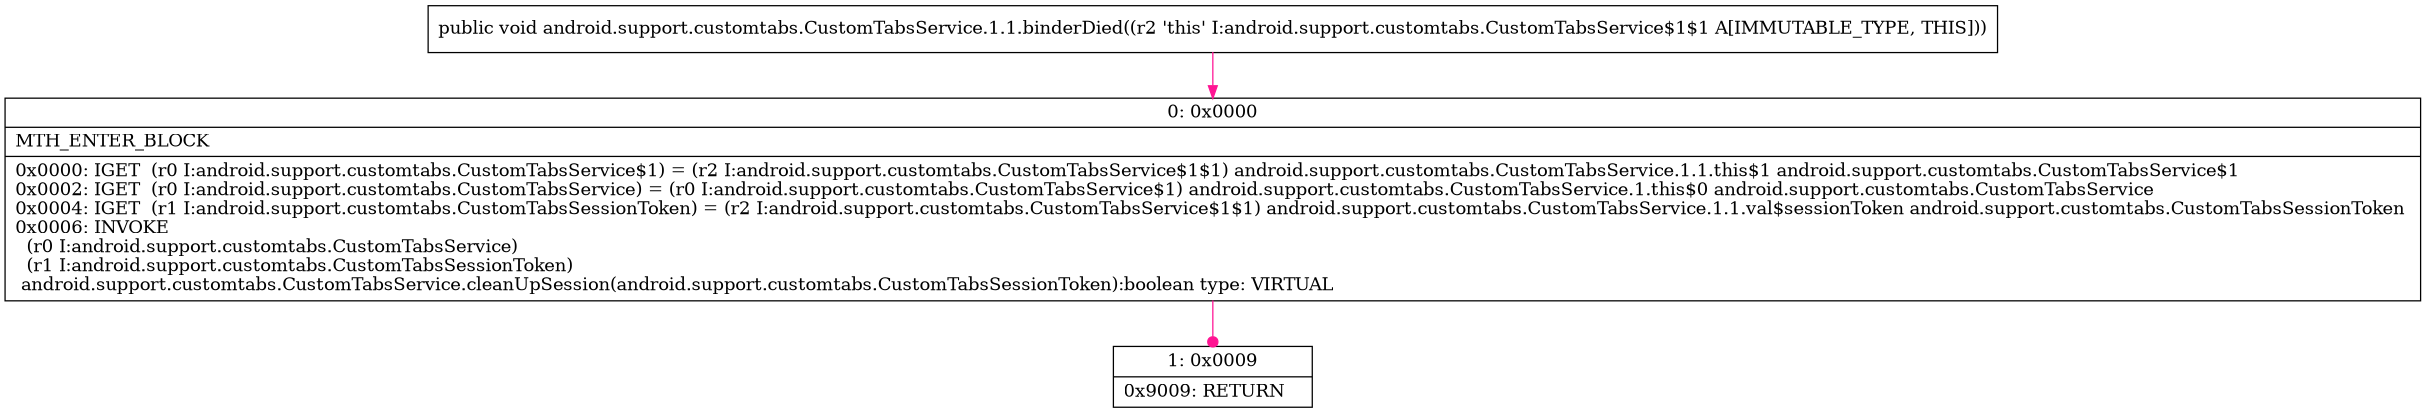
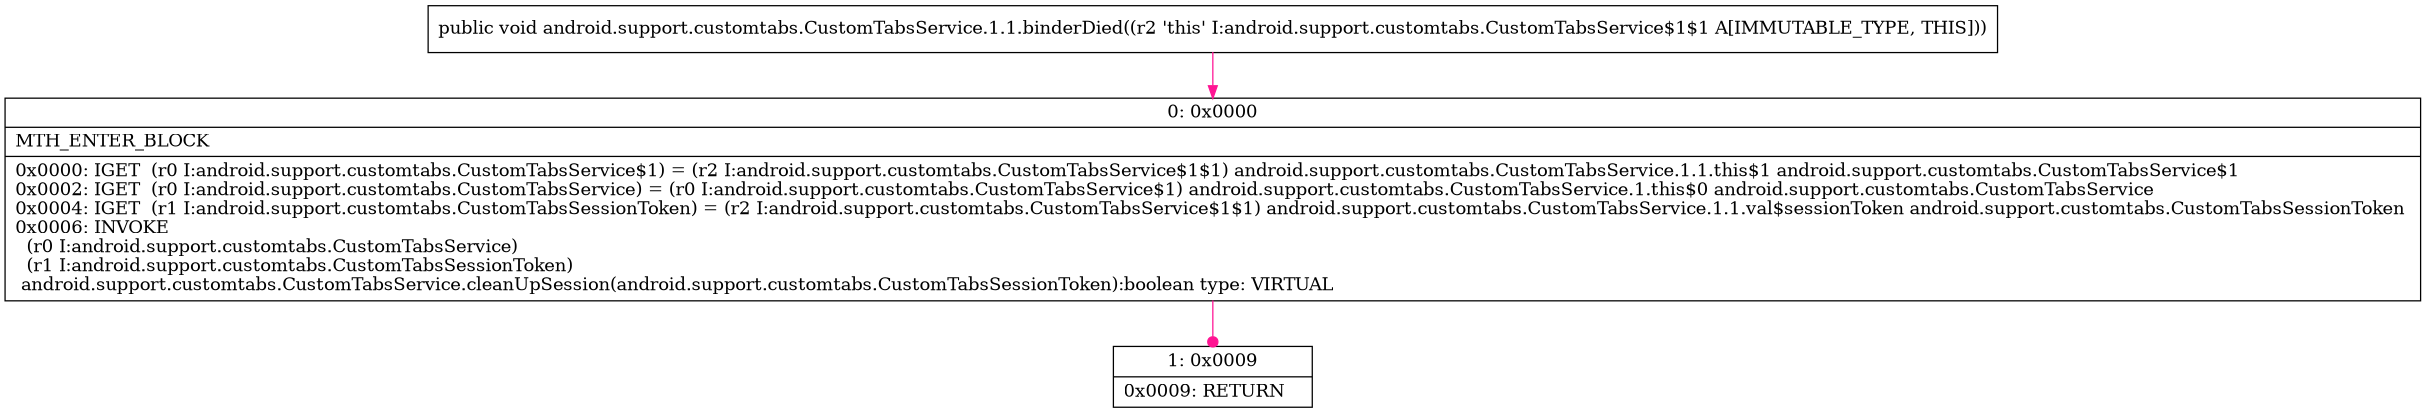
node "1: 0x0009": text "0x9009: RETURN" -> "0x0009: RETURN"
